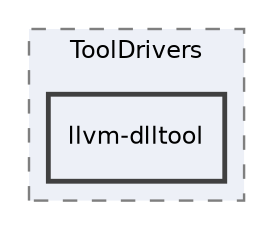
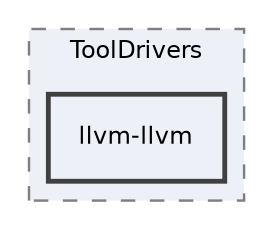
node "llvm-dlltool": label "llvm-dlltool" -> "llvm-llvm"
